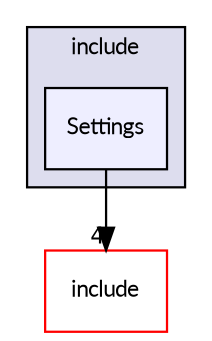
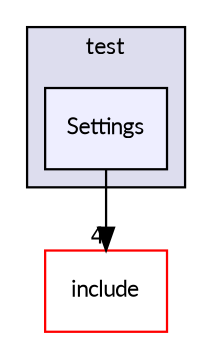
cluster "include": label "include" -> "test"
